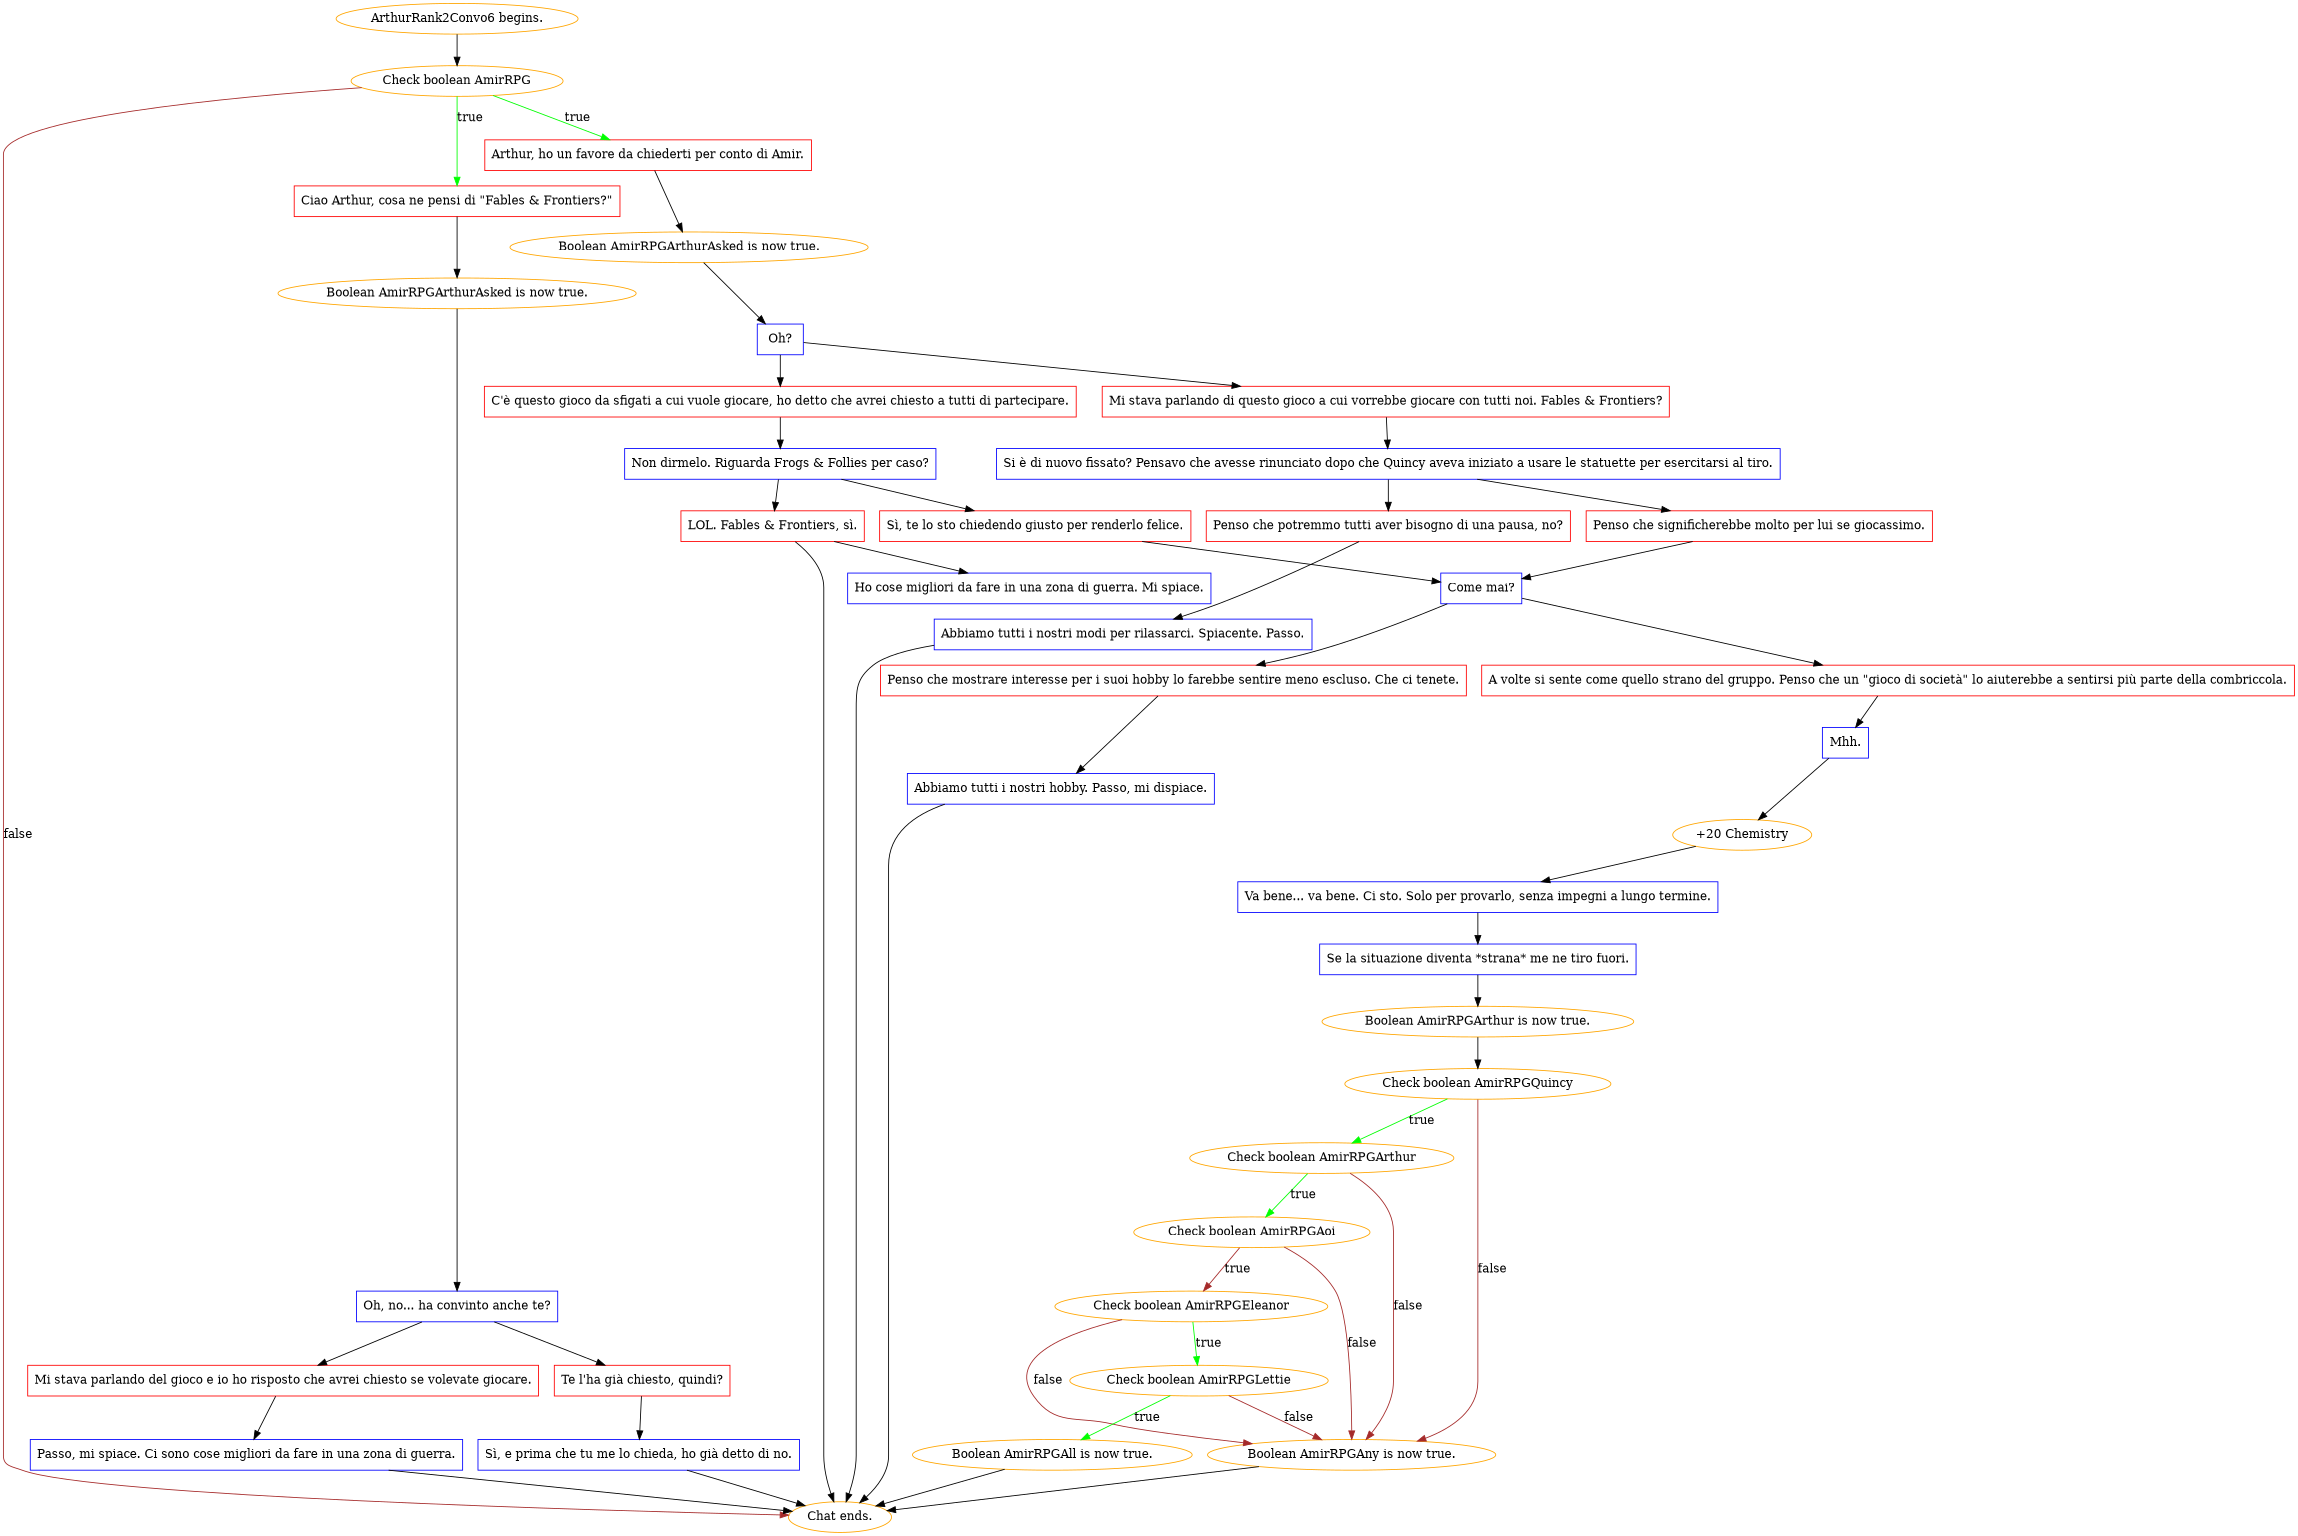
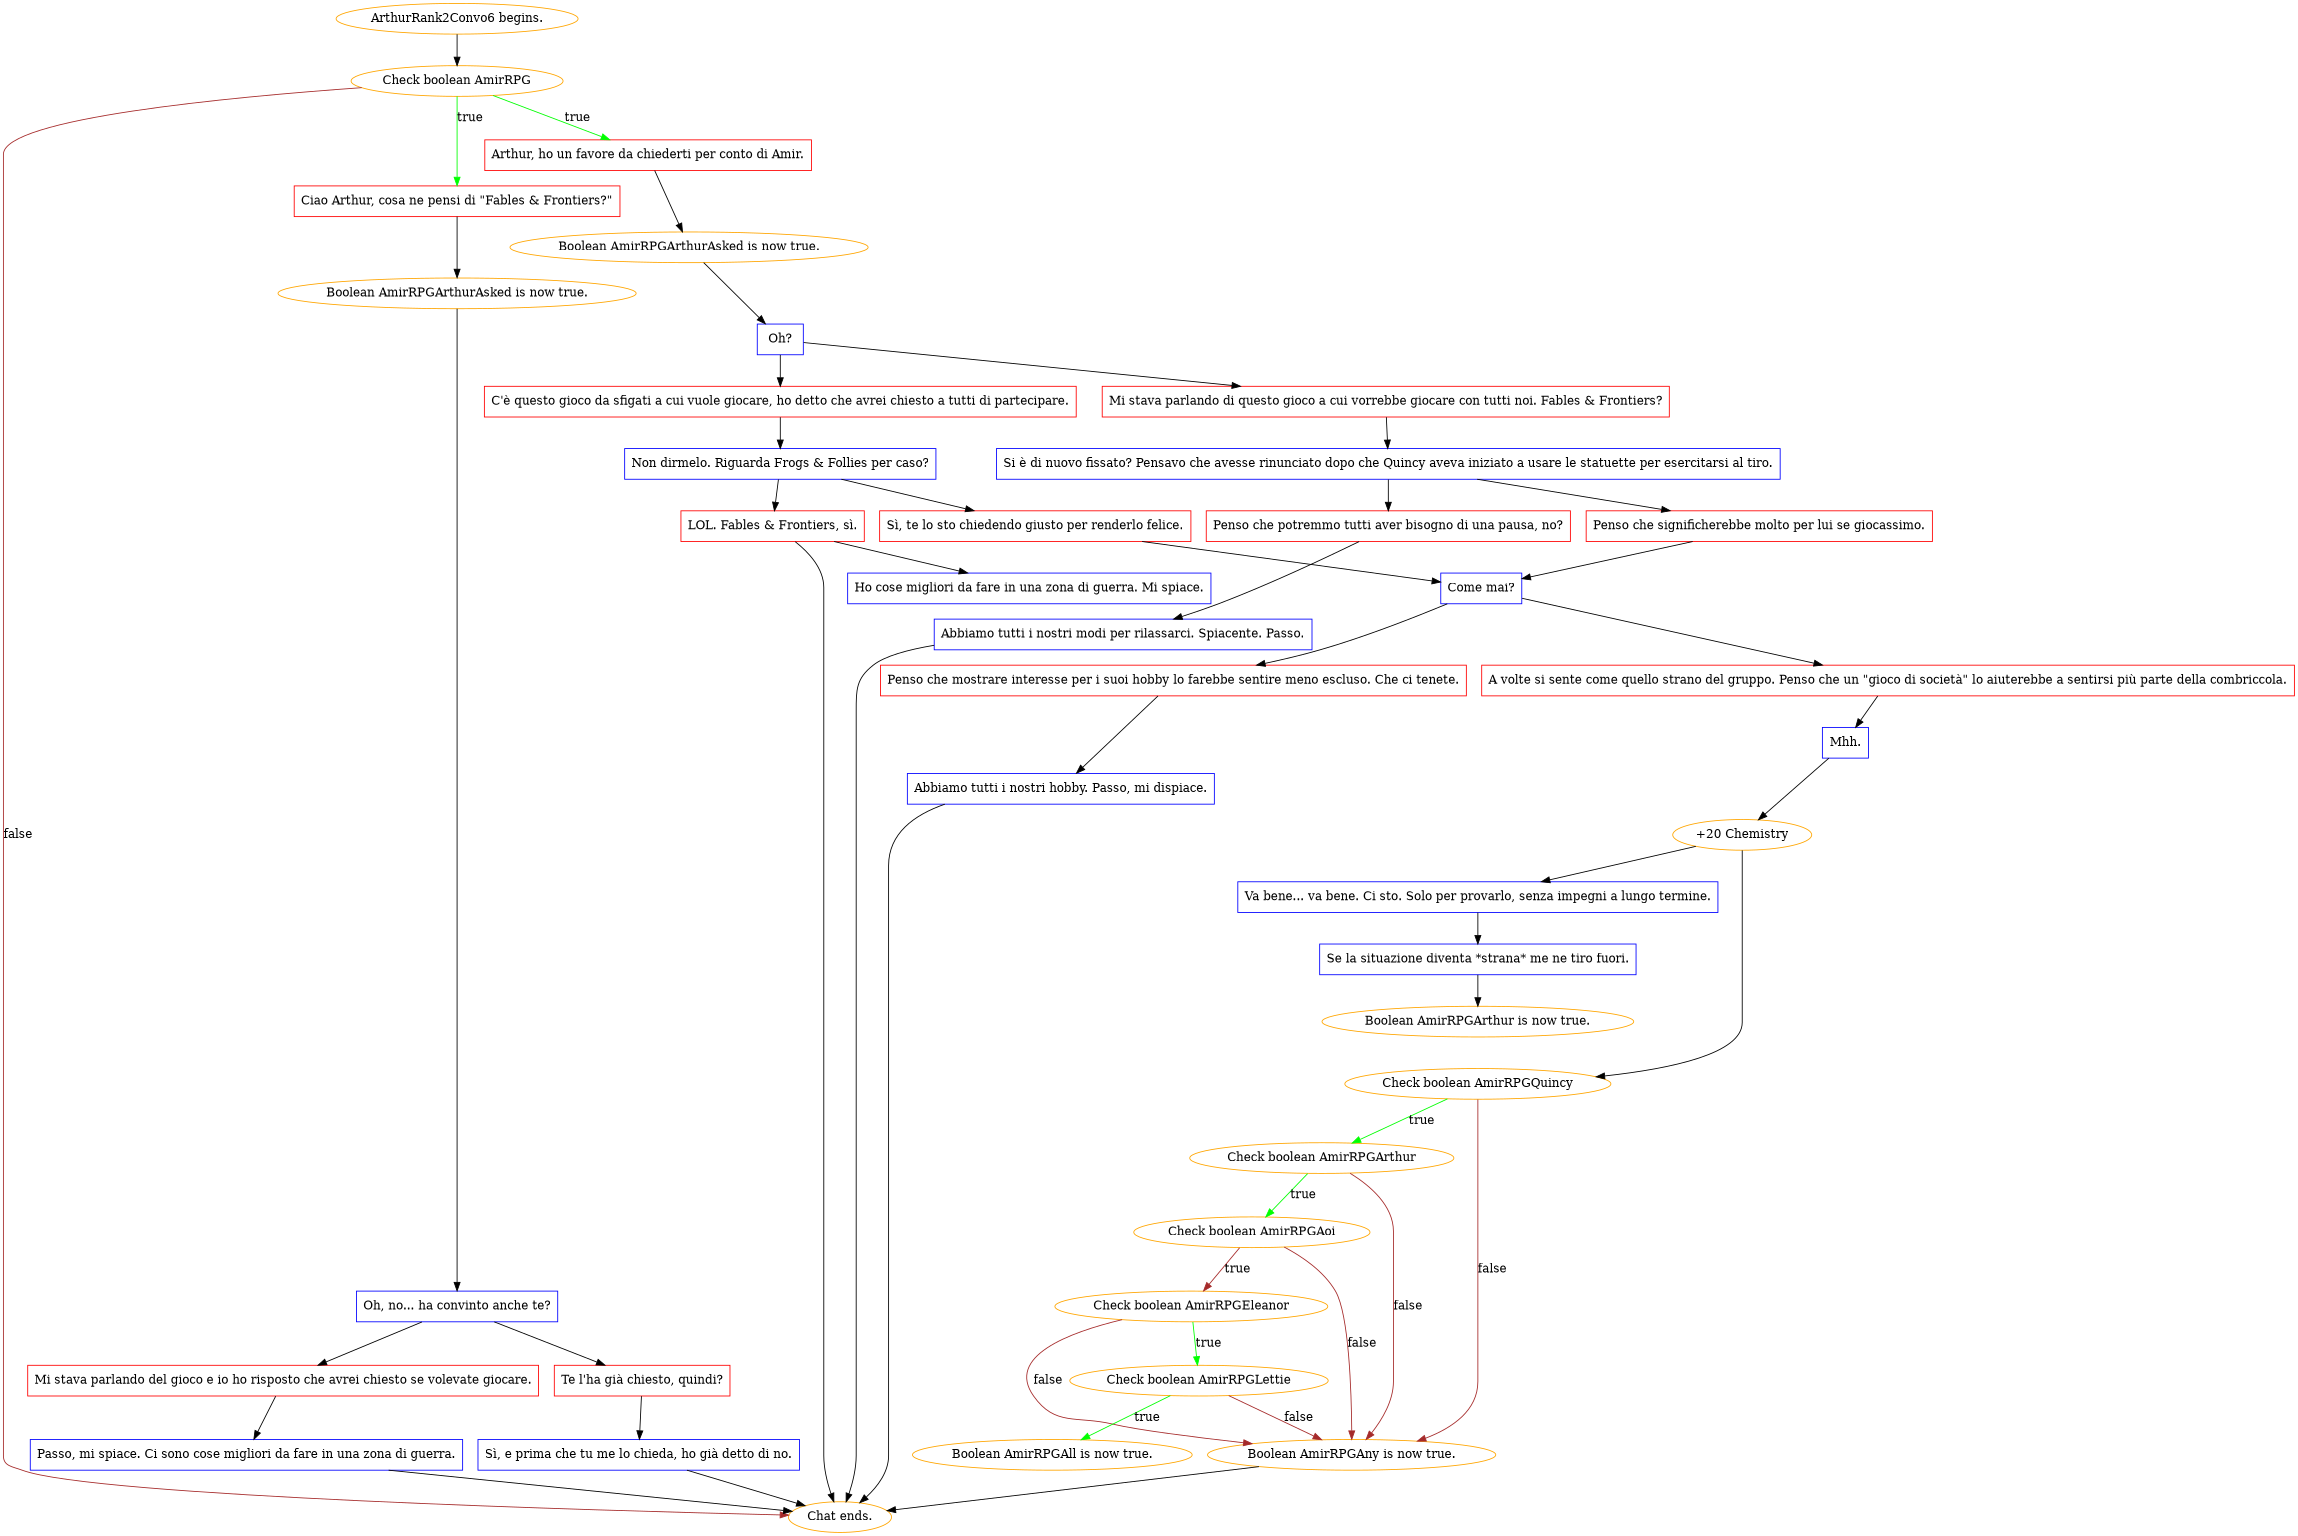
edge "Boolean AmirRPGArthur is now true." -> "Check boolean AmirRPGQuincy": now "+20 Chemistry" -> "Check boolean AmirRPGQuincy"
edge "Boolean AmirRPGAll is now true." -> "Chat ends.": removed
